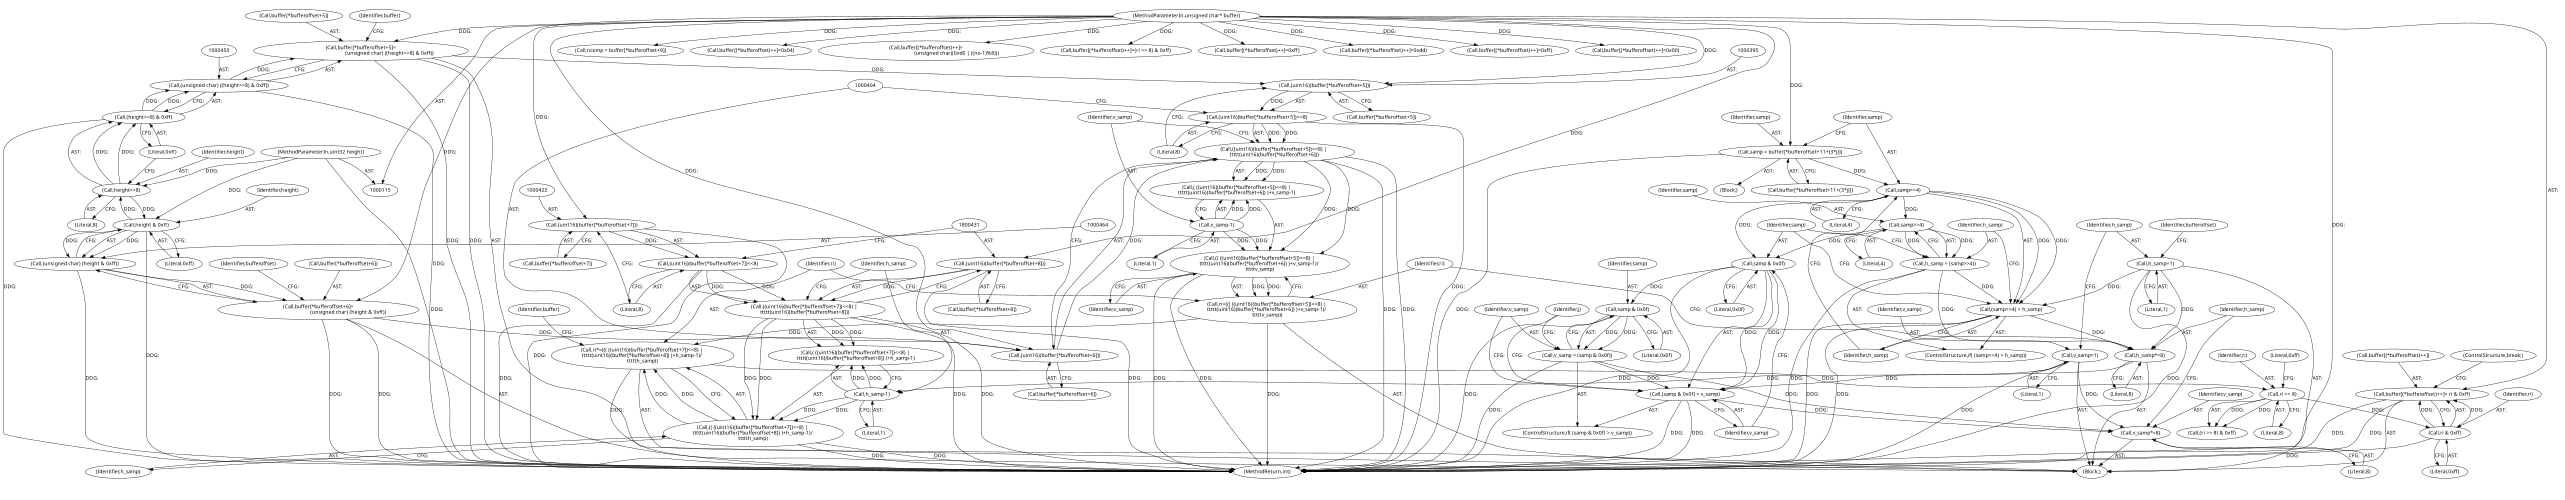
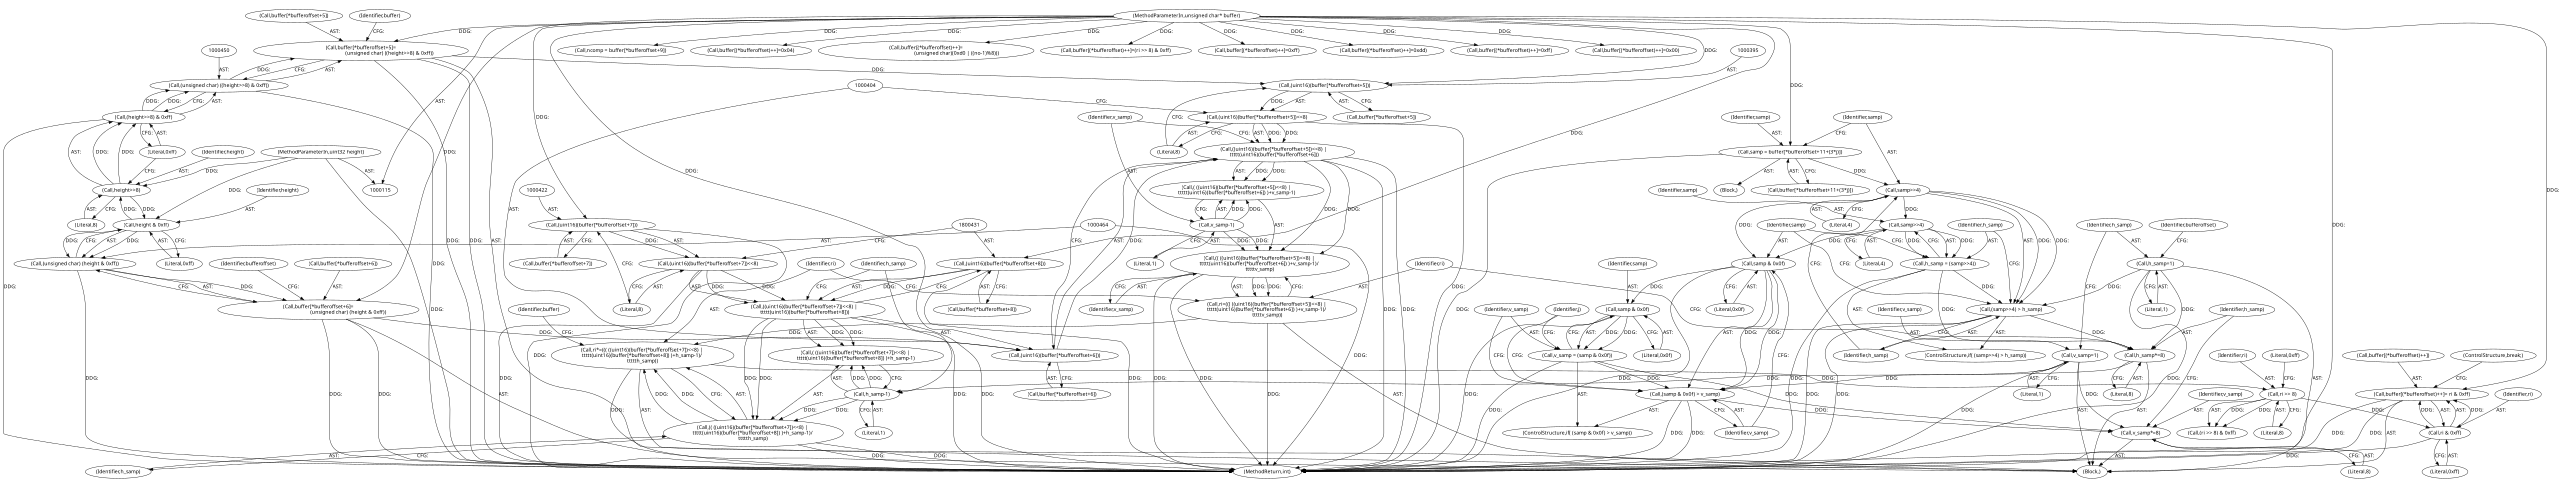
edge "(MethodParameterIn,unsigned char* buffer)" -> "(Call,buffer[(*bufferoffset)++]= ri & 0xff)": label "AST: " -> "DDG: "
edge "(Call,buffer[(*bufferoffset)++]= ri & 0xff)" -> "(Call,ri & 0xff)": label "CFG: " -> "AST: "
edge "(Call,height & 0xff)" -> "(MethodReturn,int)": now "1000464" -> "(MethodReturn,int)"
